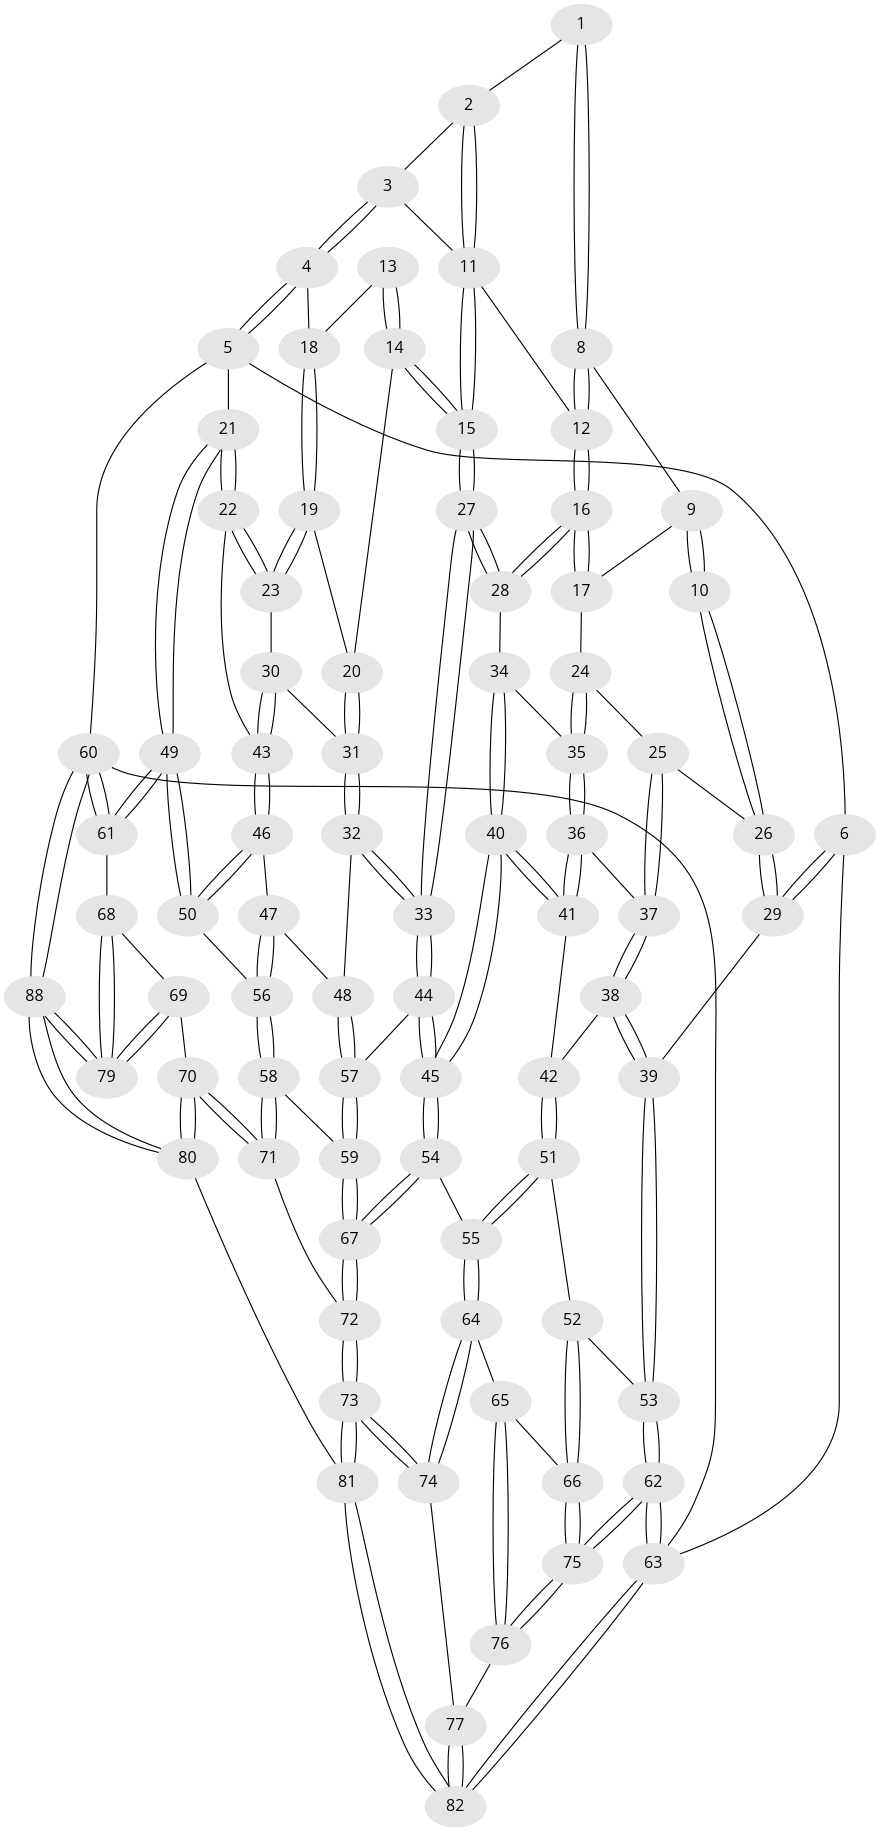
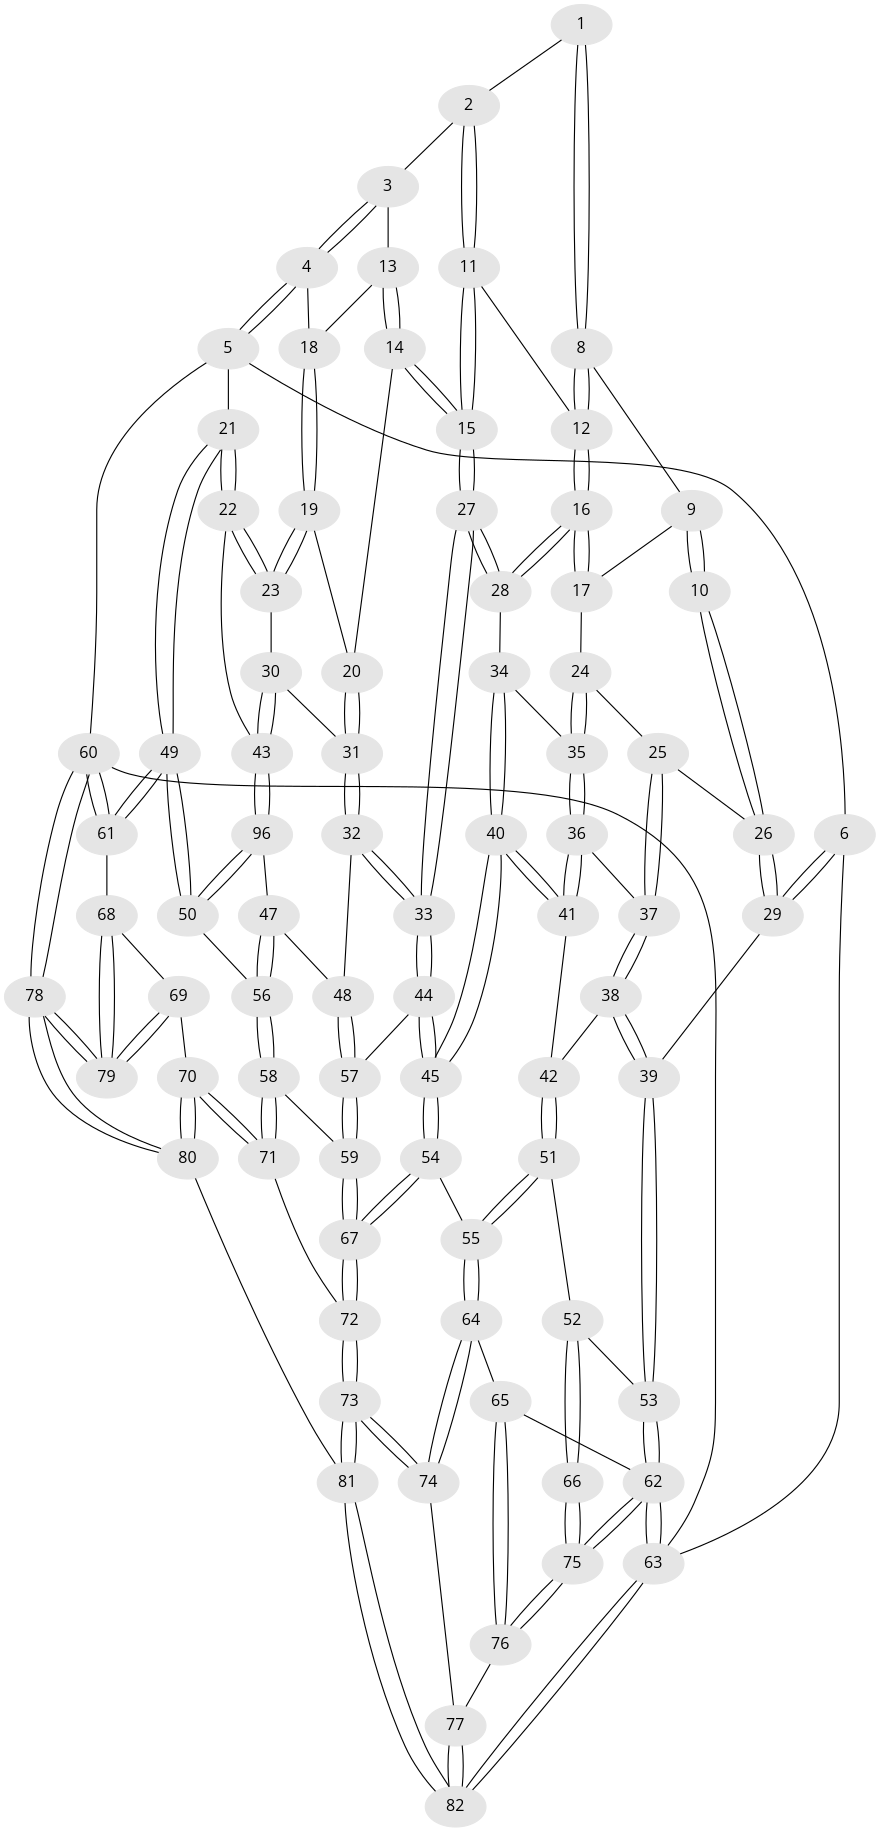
edge "3" -- "11": now "3" -- "13"
node "46": label "46" -> "96"
node "88": label "88" -> "78"
edge "65" -- "66": now "65" -- "62"
